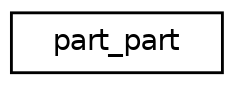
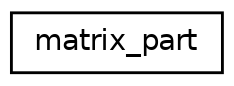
node "part_part": label "part_part" -> "matrix_part"
